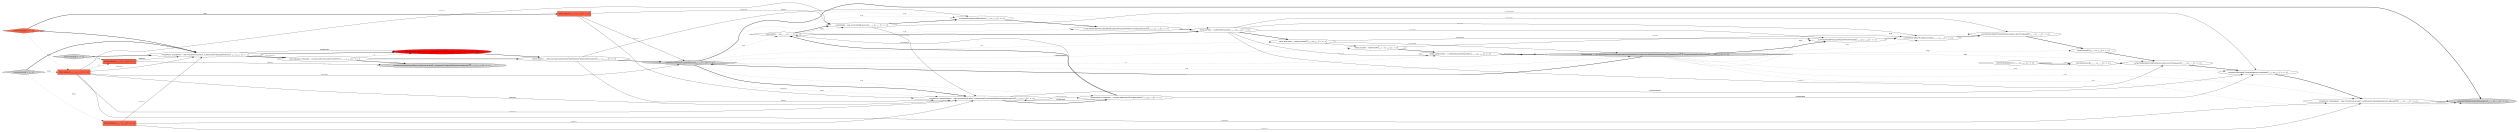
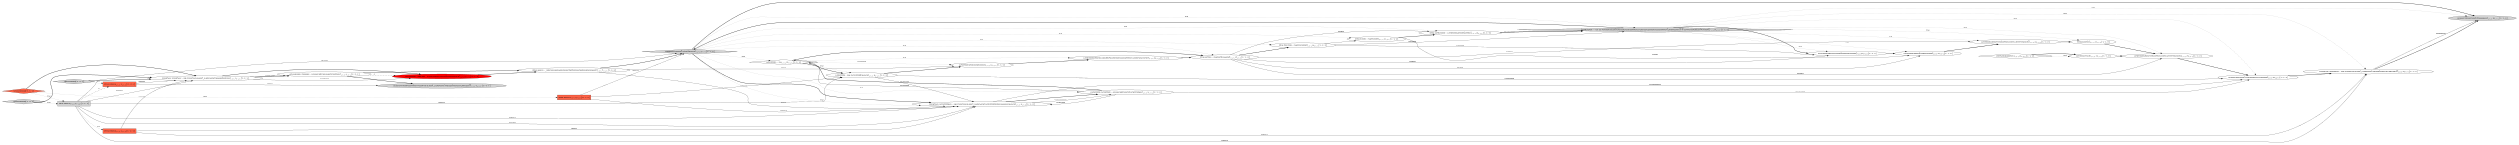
edge "handleMessage['0', '1', '0']" -> "String resource@@@2@@@['0', '1', '0']": style bold -> dotted
edge "currentState == null@@@10@@@['1', '1', '0']" -> "currentState.setSessionId(session)@@@12@@@['1', '1', '0']": label "true" -> "currentState"
edge "m.getResourceName().equals(resource)@@@7@@@['1', '1', '0']" -> "String toState = m.getToState()@@@17@@@['1', '1', '0']": label "currentStateKey" -> "true"
node "String instance@@@2@@@['1', '1', '0']": fillcolor tomato -> lightgray
edge "handleMessage['1', '0', '0']" -> "String instance@@@2@@@['1', '0', '0']": now "String instance@@@2@@@['1', '1', '0']" -> "String instance@@@2@@@['1', '0', '0']"
